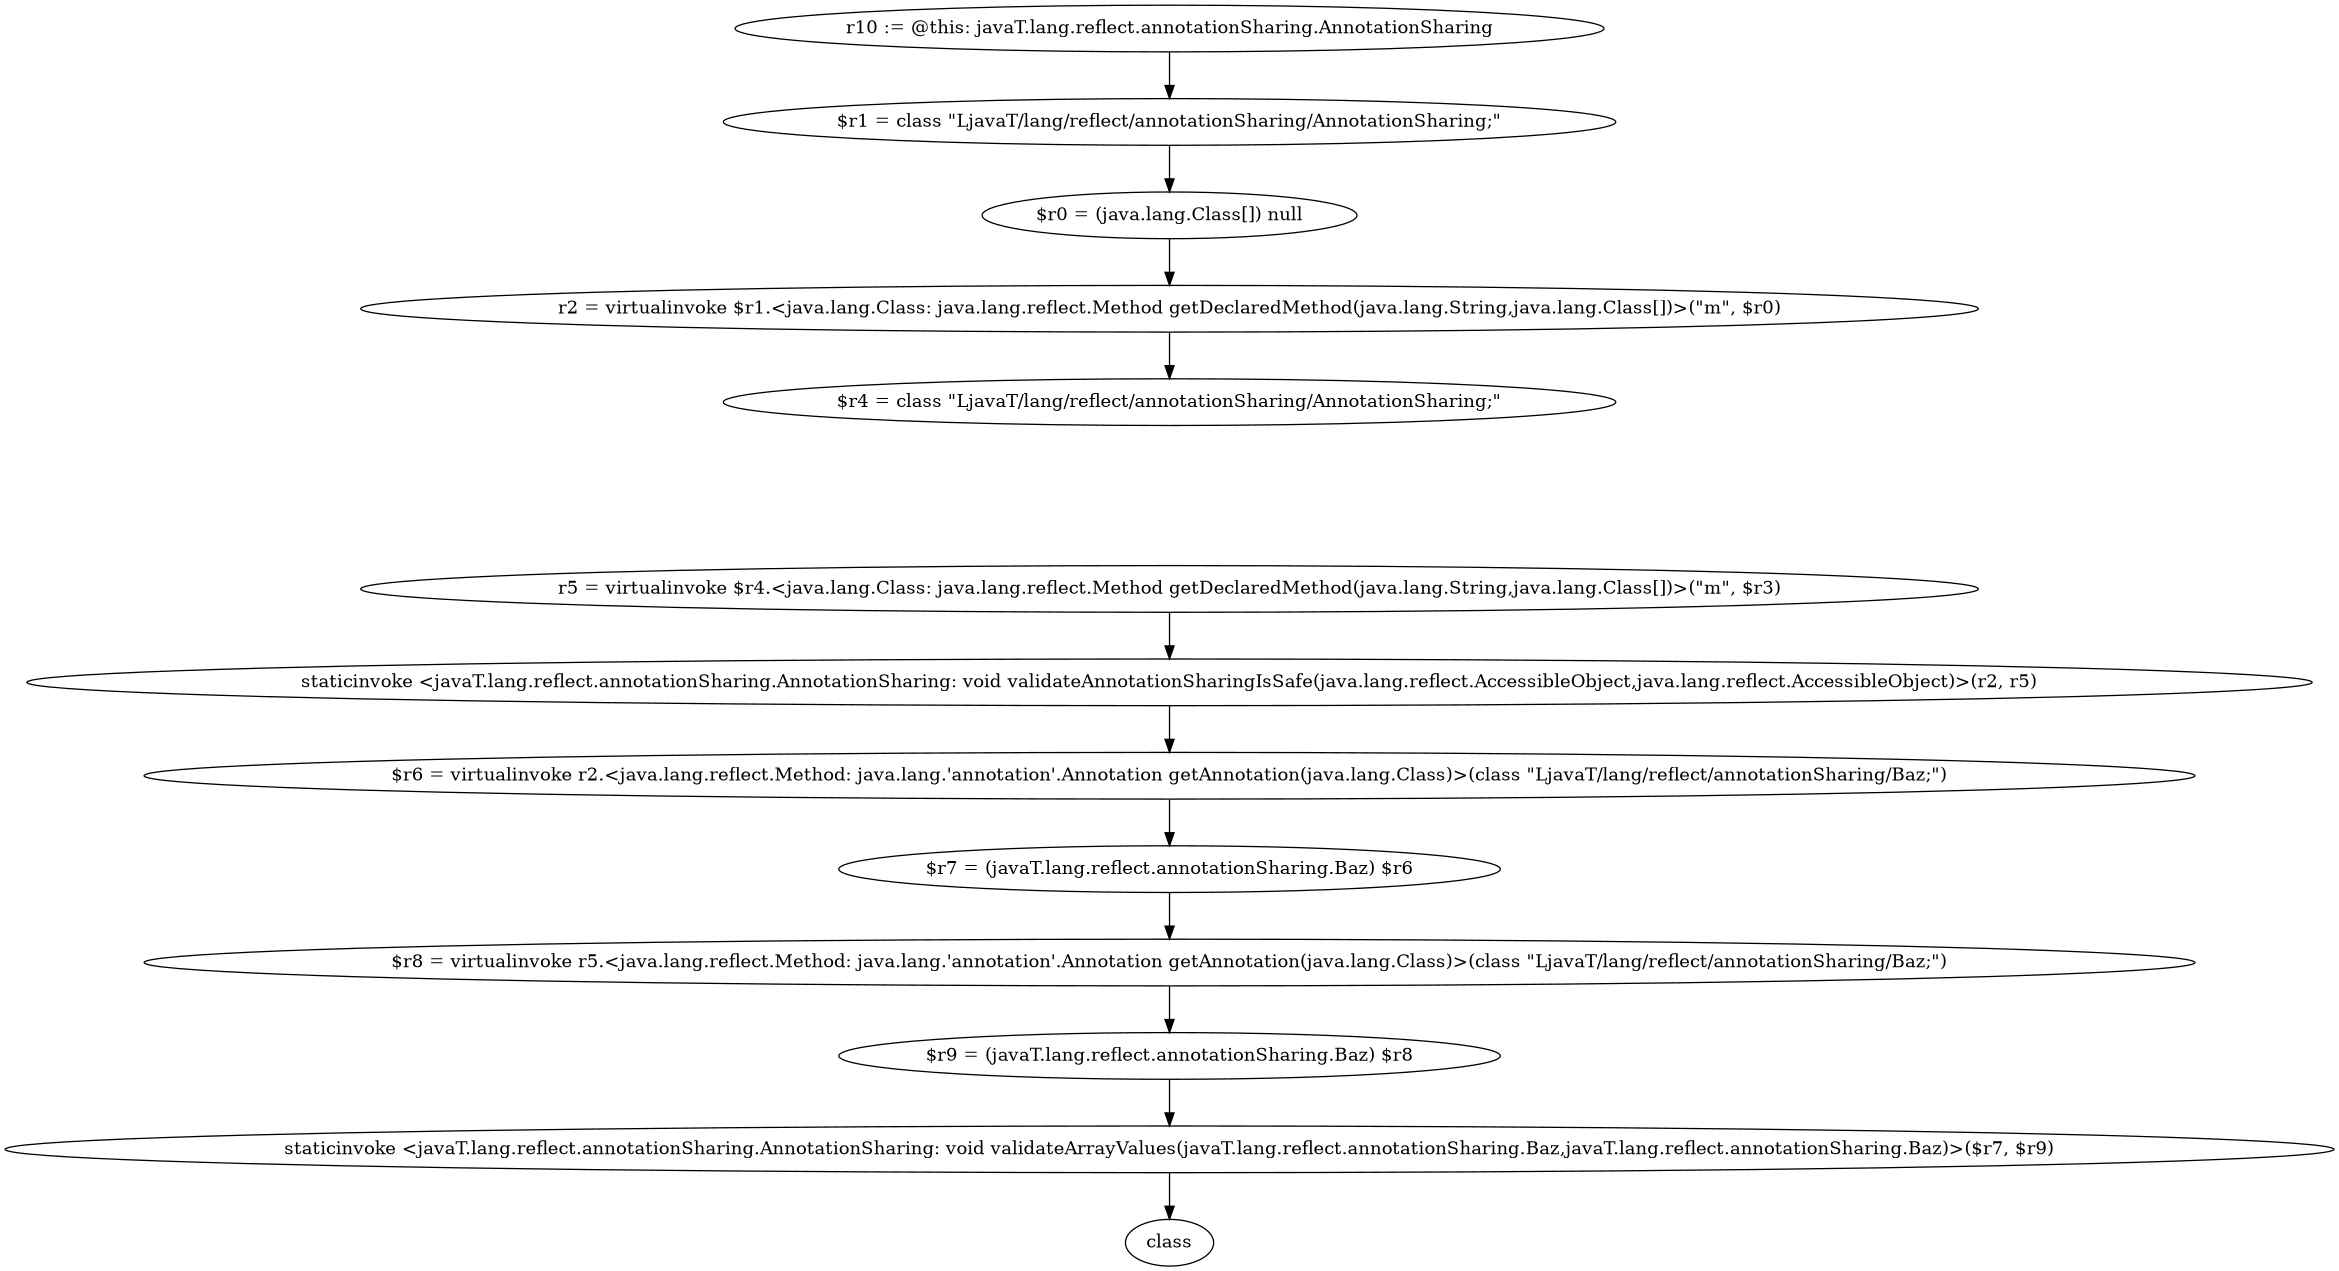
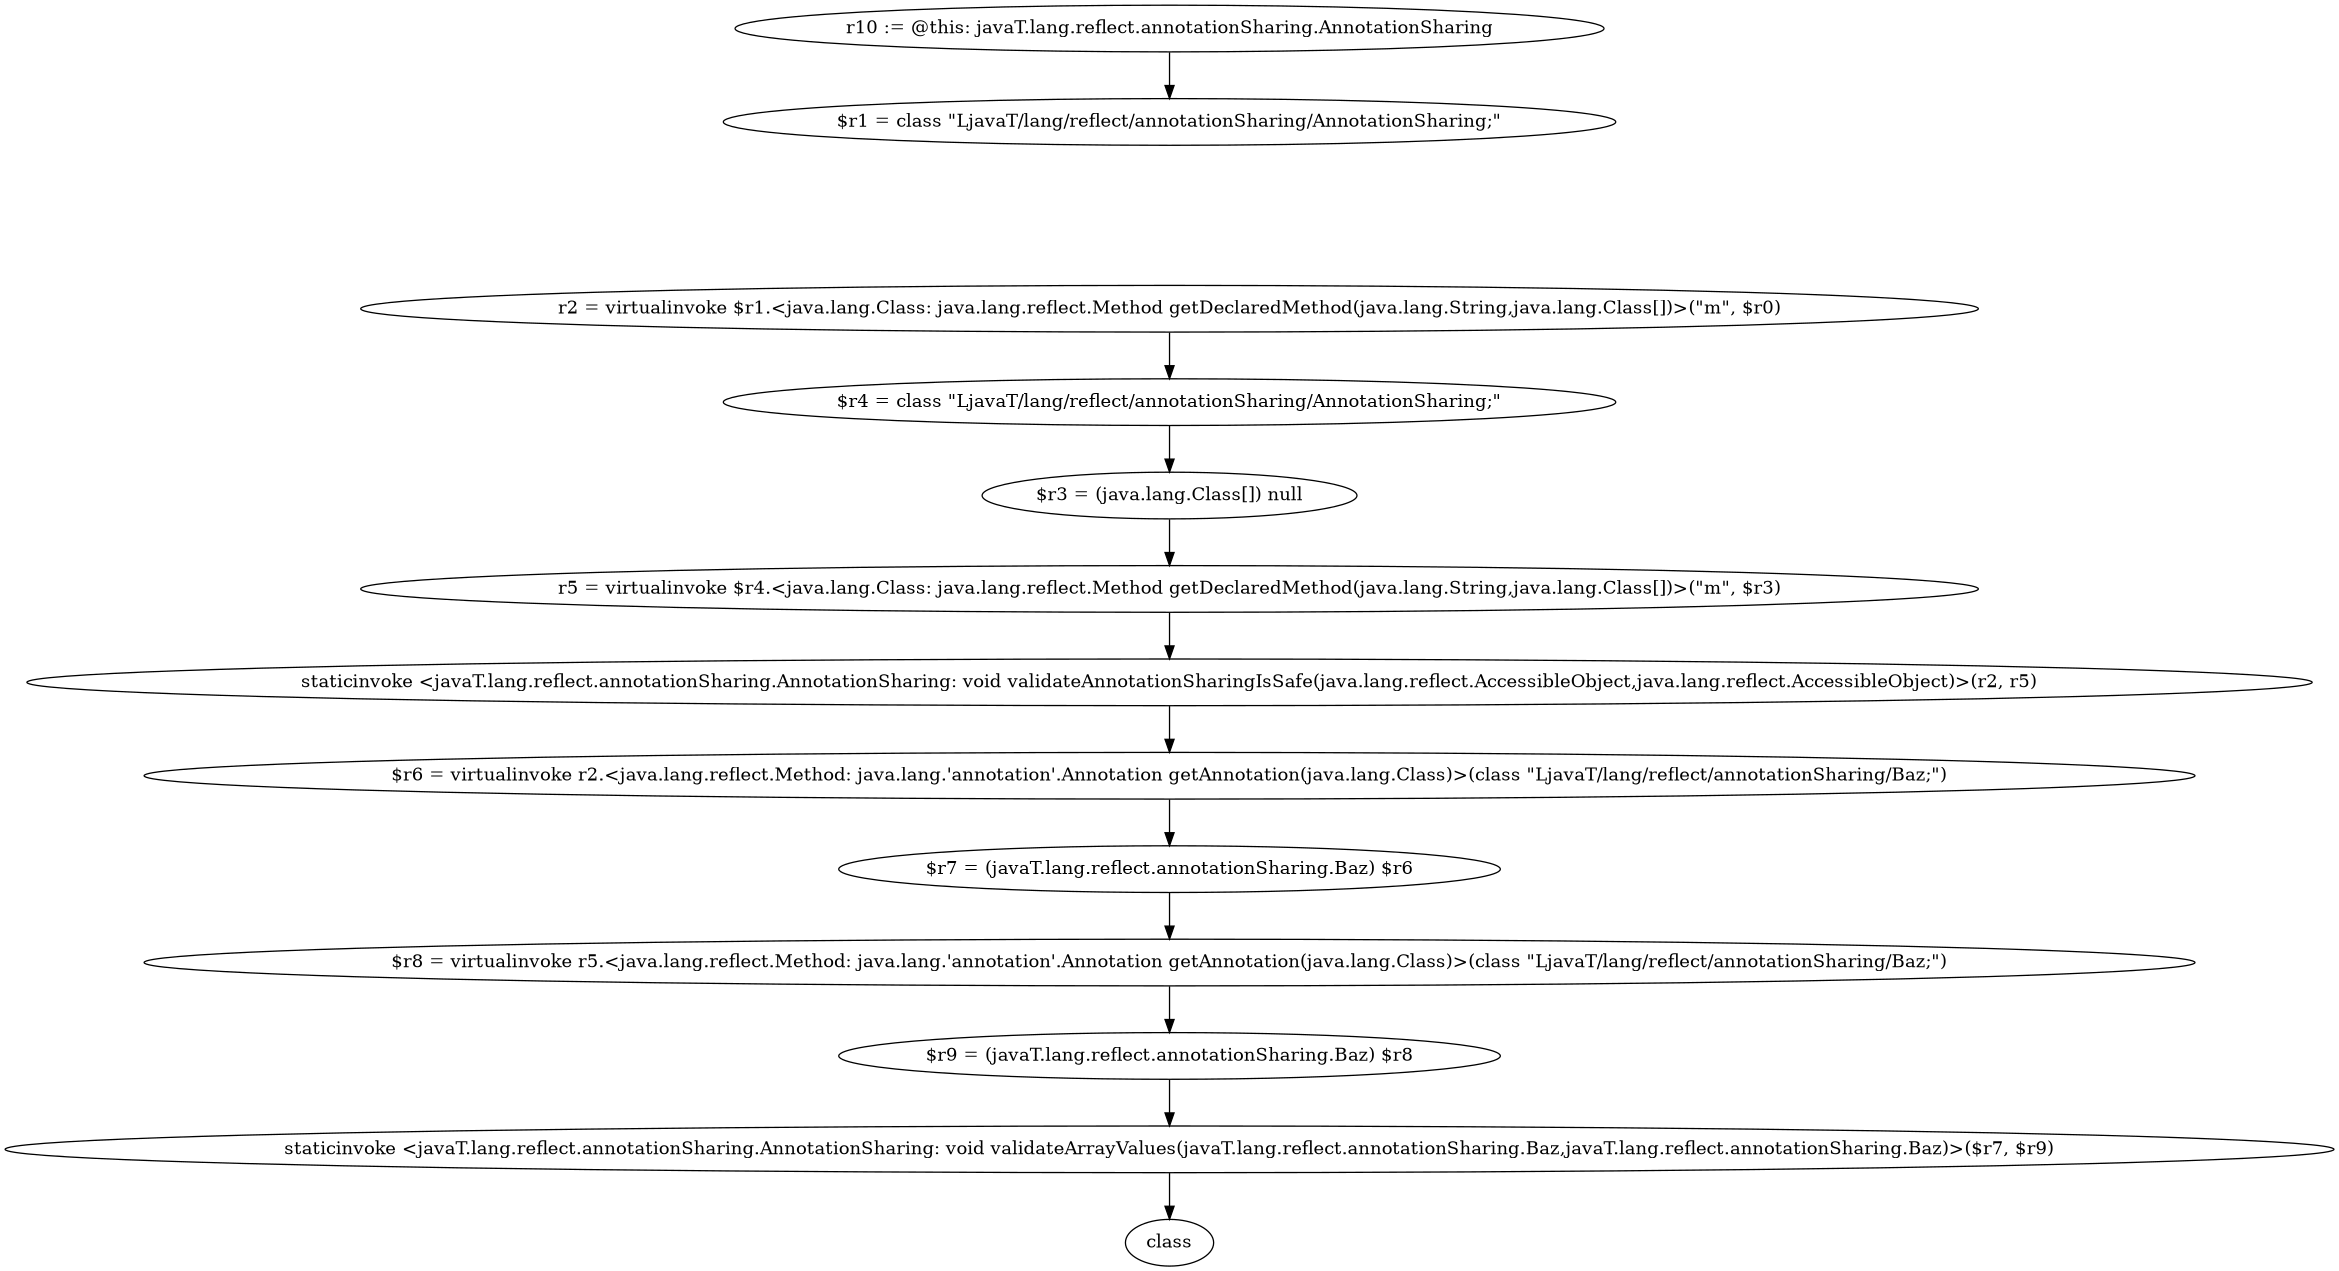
node "$r0 = (java.lang.Class[]) null": removed
node "$r3 = (java.lang.Class[]) null": added
